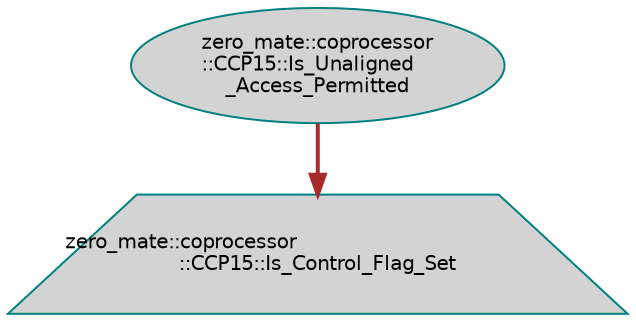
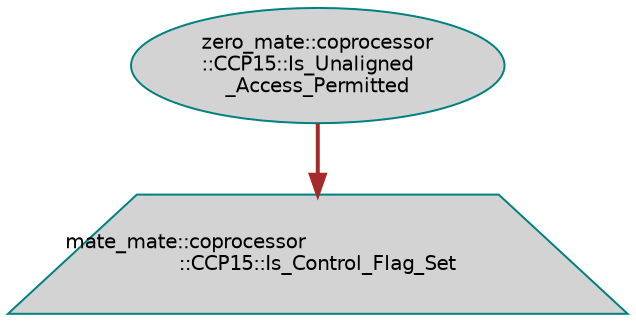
node "zero_mate::coprocessor ::CCP15::Is_Control_Flag_Set": label "zero_mate::coprocessor ::CCP15::Is_Control_Flag_Set" -> "mate_mate::coprocessor ::CCP15::Is_Control_Flag_Set"
